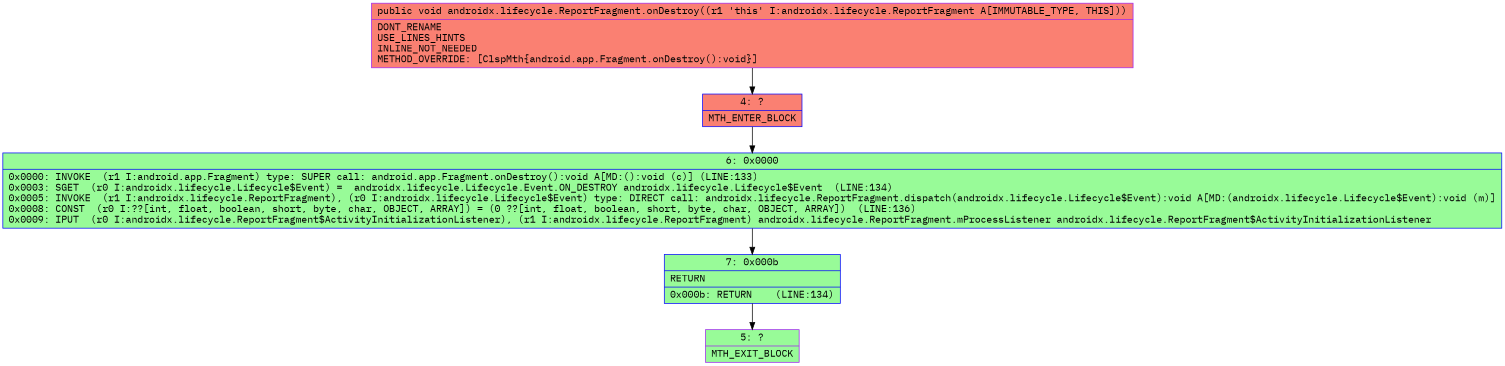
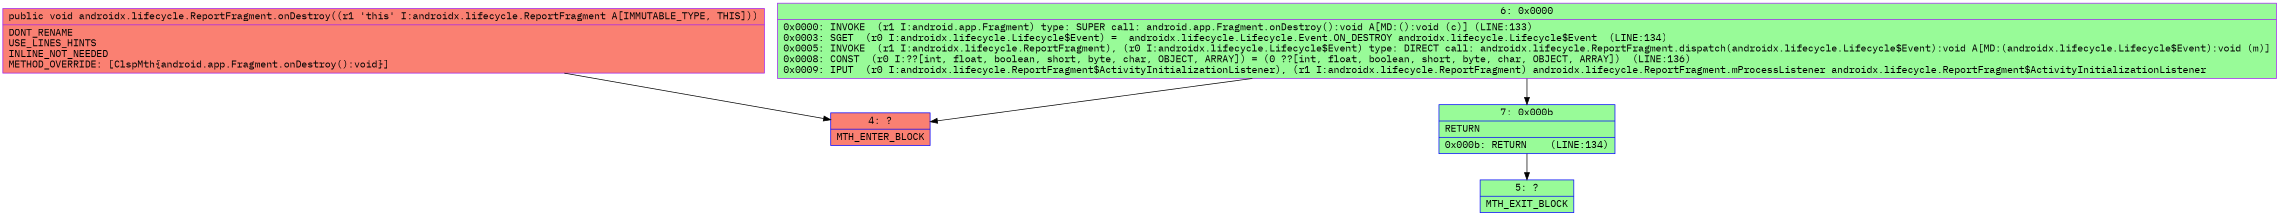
edge "4: ?" -> "6: 0x0000": reversed
node "6: 0x0000": color blue -> purple
node "5: ?": color purple -> blue
